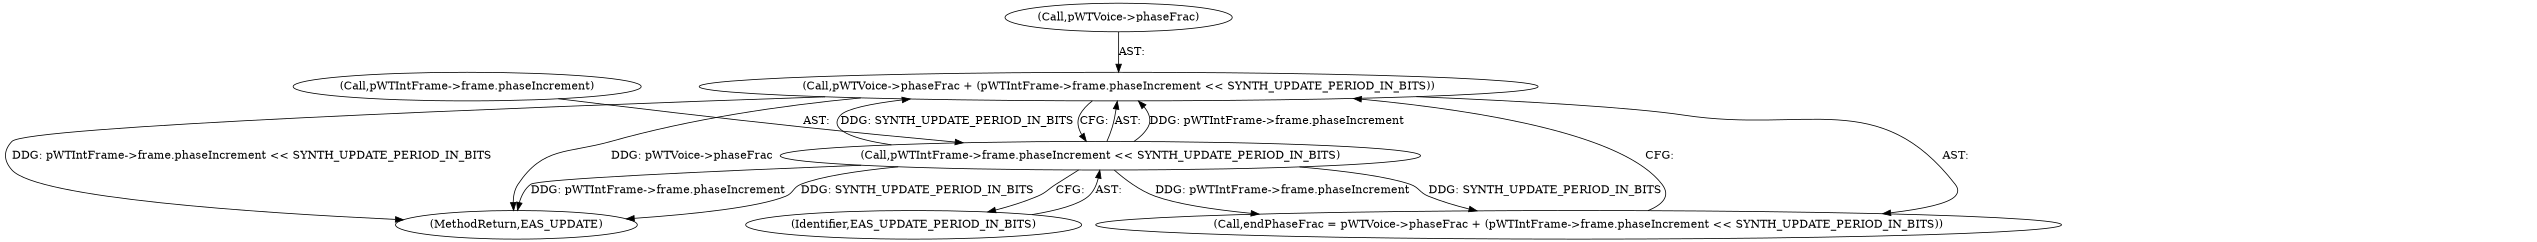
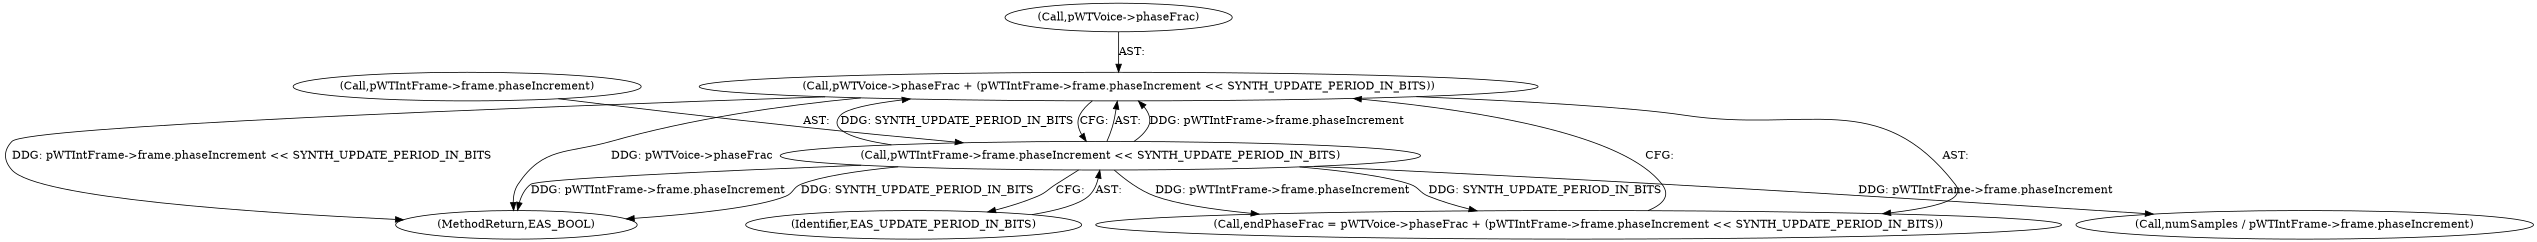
node "(MethodReturn,EAS_UPDATE)": label "(MethodReturn,EAS_UPDATE)" -> "(MethodReturn,EAS_BOOL)"
node "(Call,numSamples / pWTIntFrame->frame.phaseIncrement)": added
